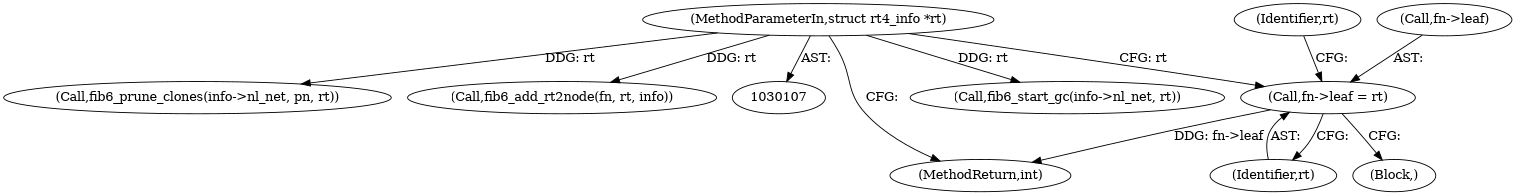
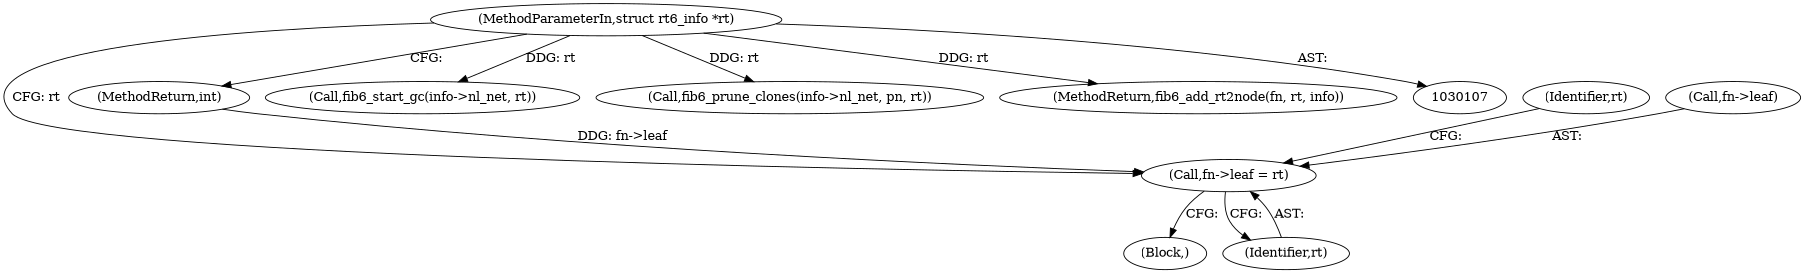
node "(MethodParameterIn,struct rt4_info *rt)": label "(MethodParameterIn,struct rt4_info *rt)" -> "(MethodParameterIn,struct rt6_info *rt)"
node "(Call,fib6_add_rt2node(fn, rt, info))": label "(Call,fib6_add_rt2node(fn, rt, info))" -> "(MethodReturn,fib6_add_rt2node(fn, rt, info))"
edge "(Call,fn->leaf = rt)" -> "(MethodReturn,int)": reversed
